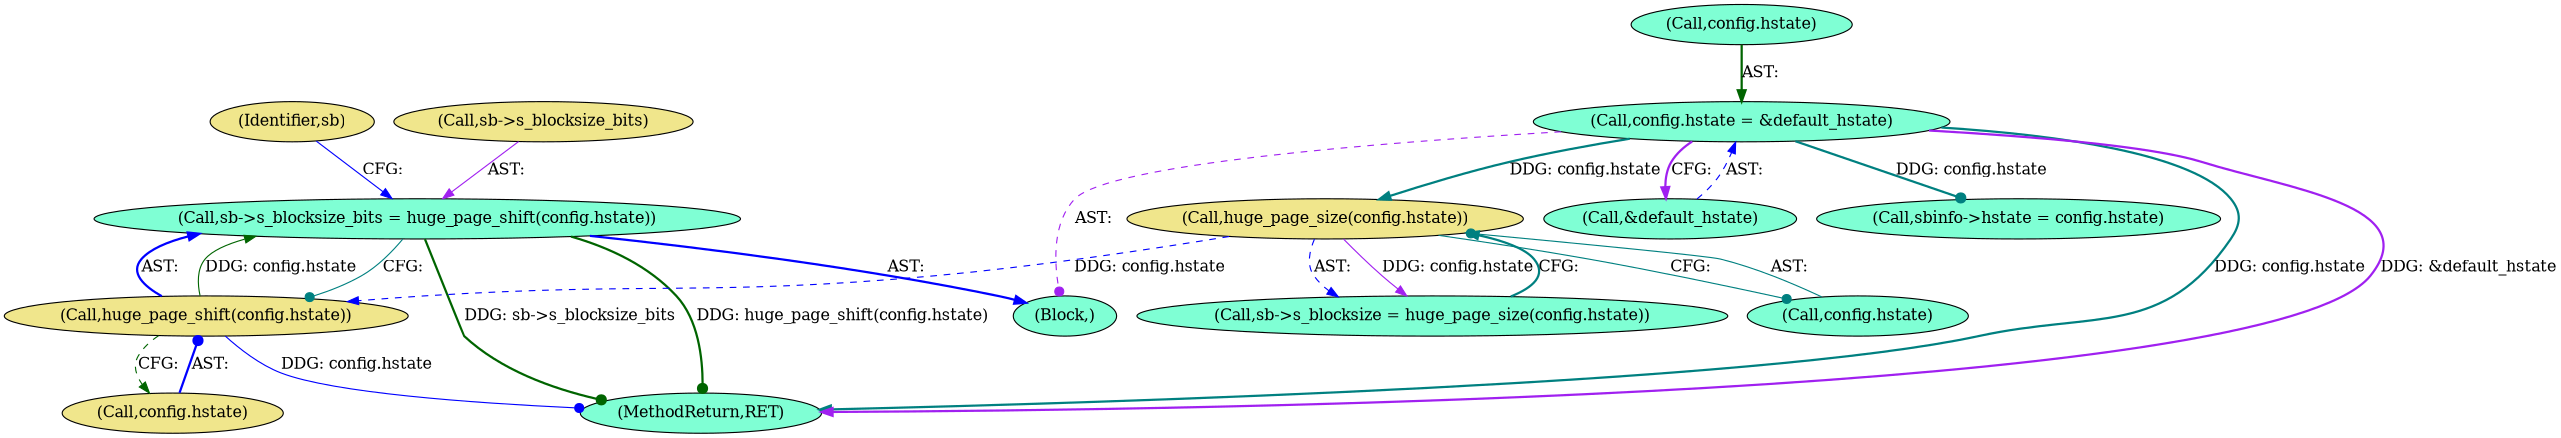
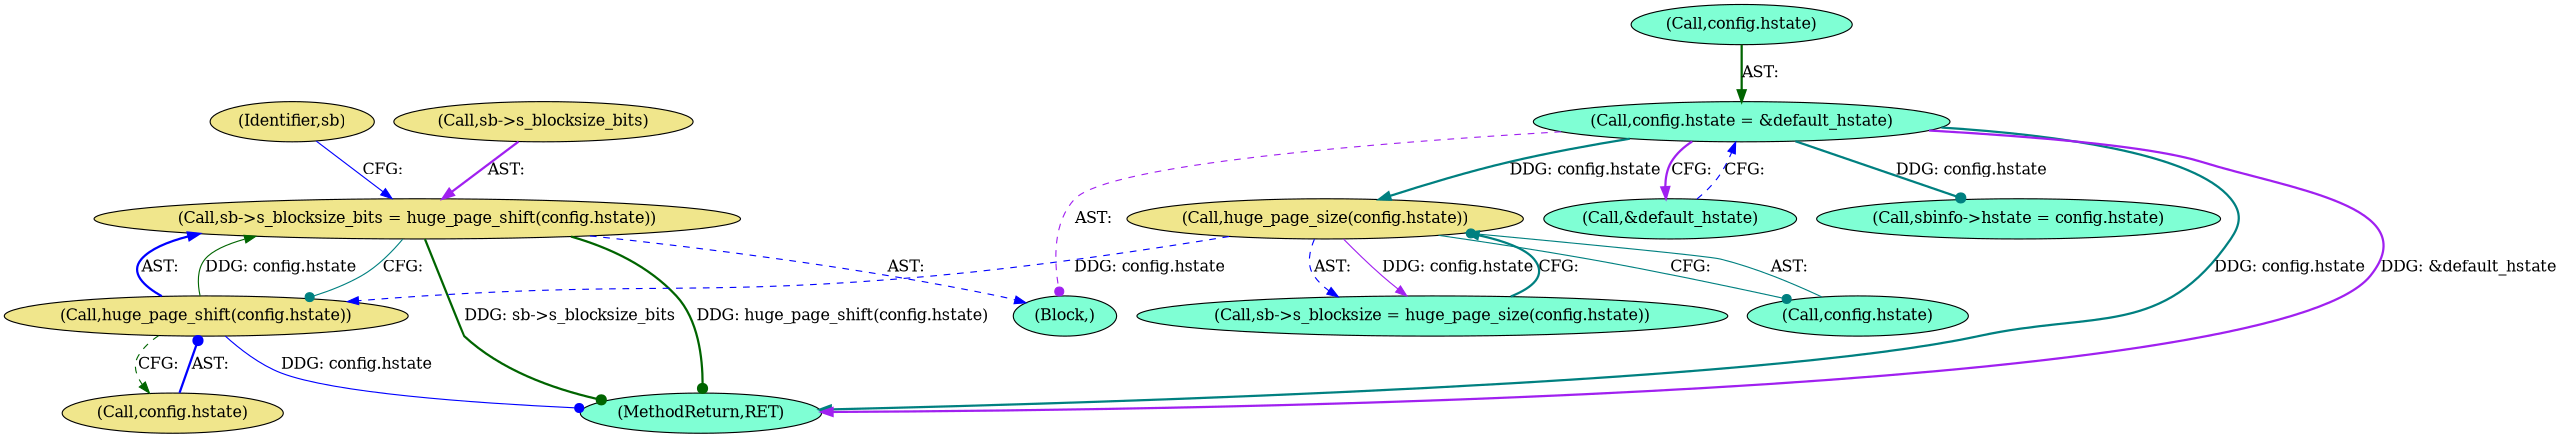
edge "(Call,sb->s_blocksize_bits)" -> "(Call,sb->s_blocksize_bits = huge_page_shift(config.hstate))": style solid -> bold
edge "(Call,&default_hstate)" -> "(Call,config.hstate = &default_hstate)": label "AST: " -> "CFG: "
node "(Call,sb->s_blocksize_bits = huge_page_shift(config.hstate))": fillcolor aquamarine -> khaki
edge "(Call,sb->s_blocksize_bits = huge_page_shift(config.hstate))" -> "(Block,)": style bold -> dashed
